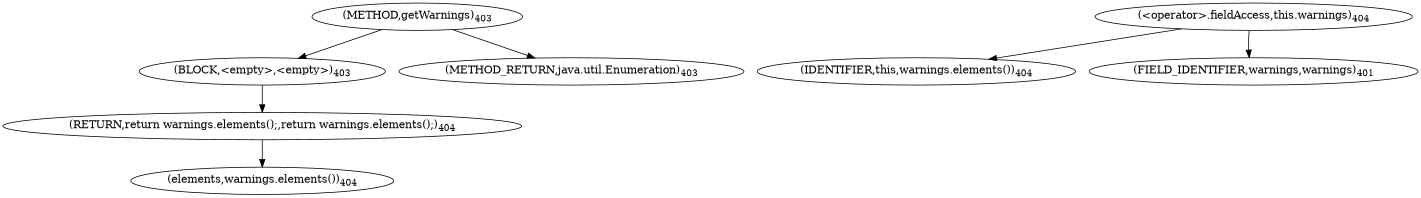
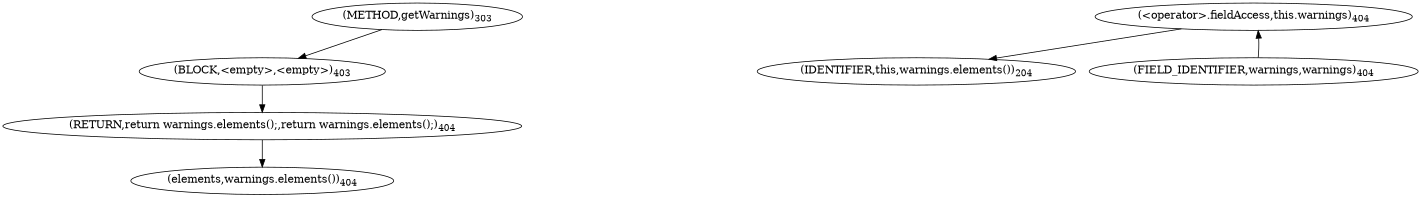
node "(METHOD,getWarnings)": text "403" -> "303"
edge "(<operator>.fieldAccess,this.warnings)" -> "(FIELD_IDENTIFIER,warnings,warnings)": reversed
node "(IDENTIFIER,this,warnings.elements())": text "404" -> "204"
node "(FIELD_IDENTIFIER,warnings,warnings)": text "401" -> "404"
node "(METHOD_RETURN,java.util.Enumeration)": removed
